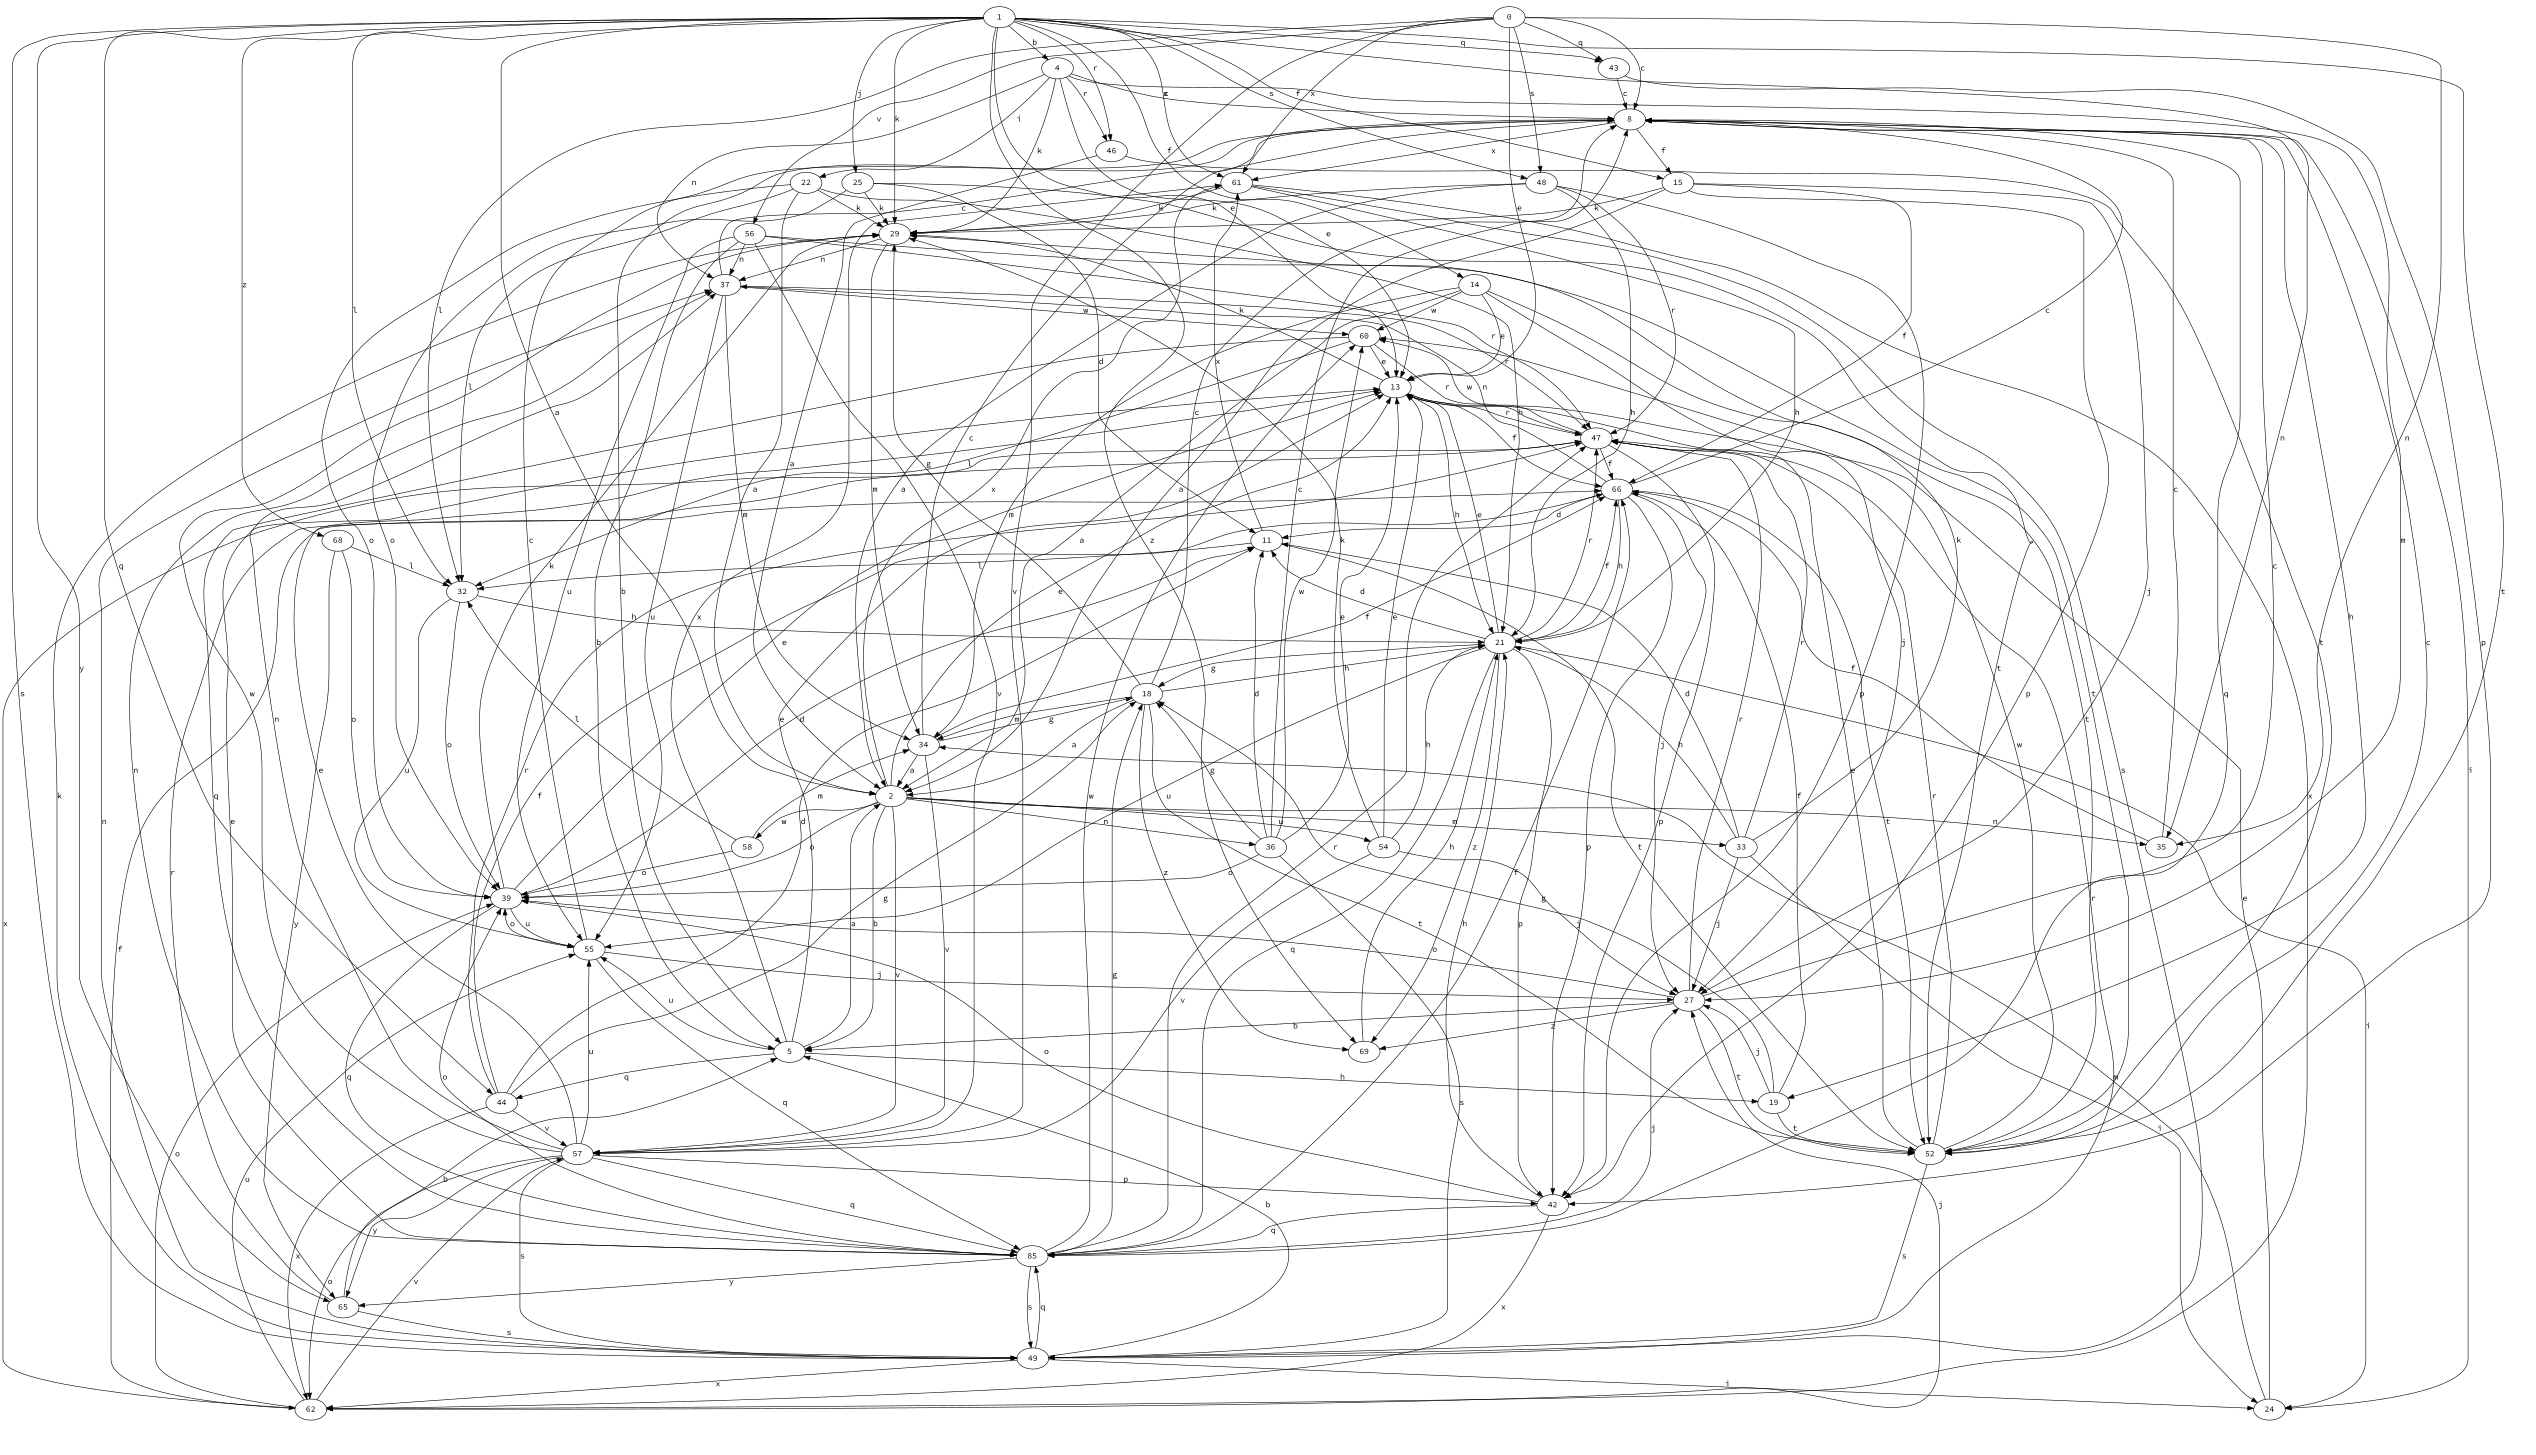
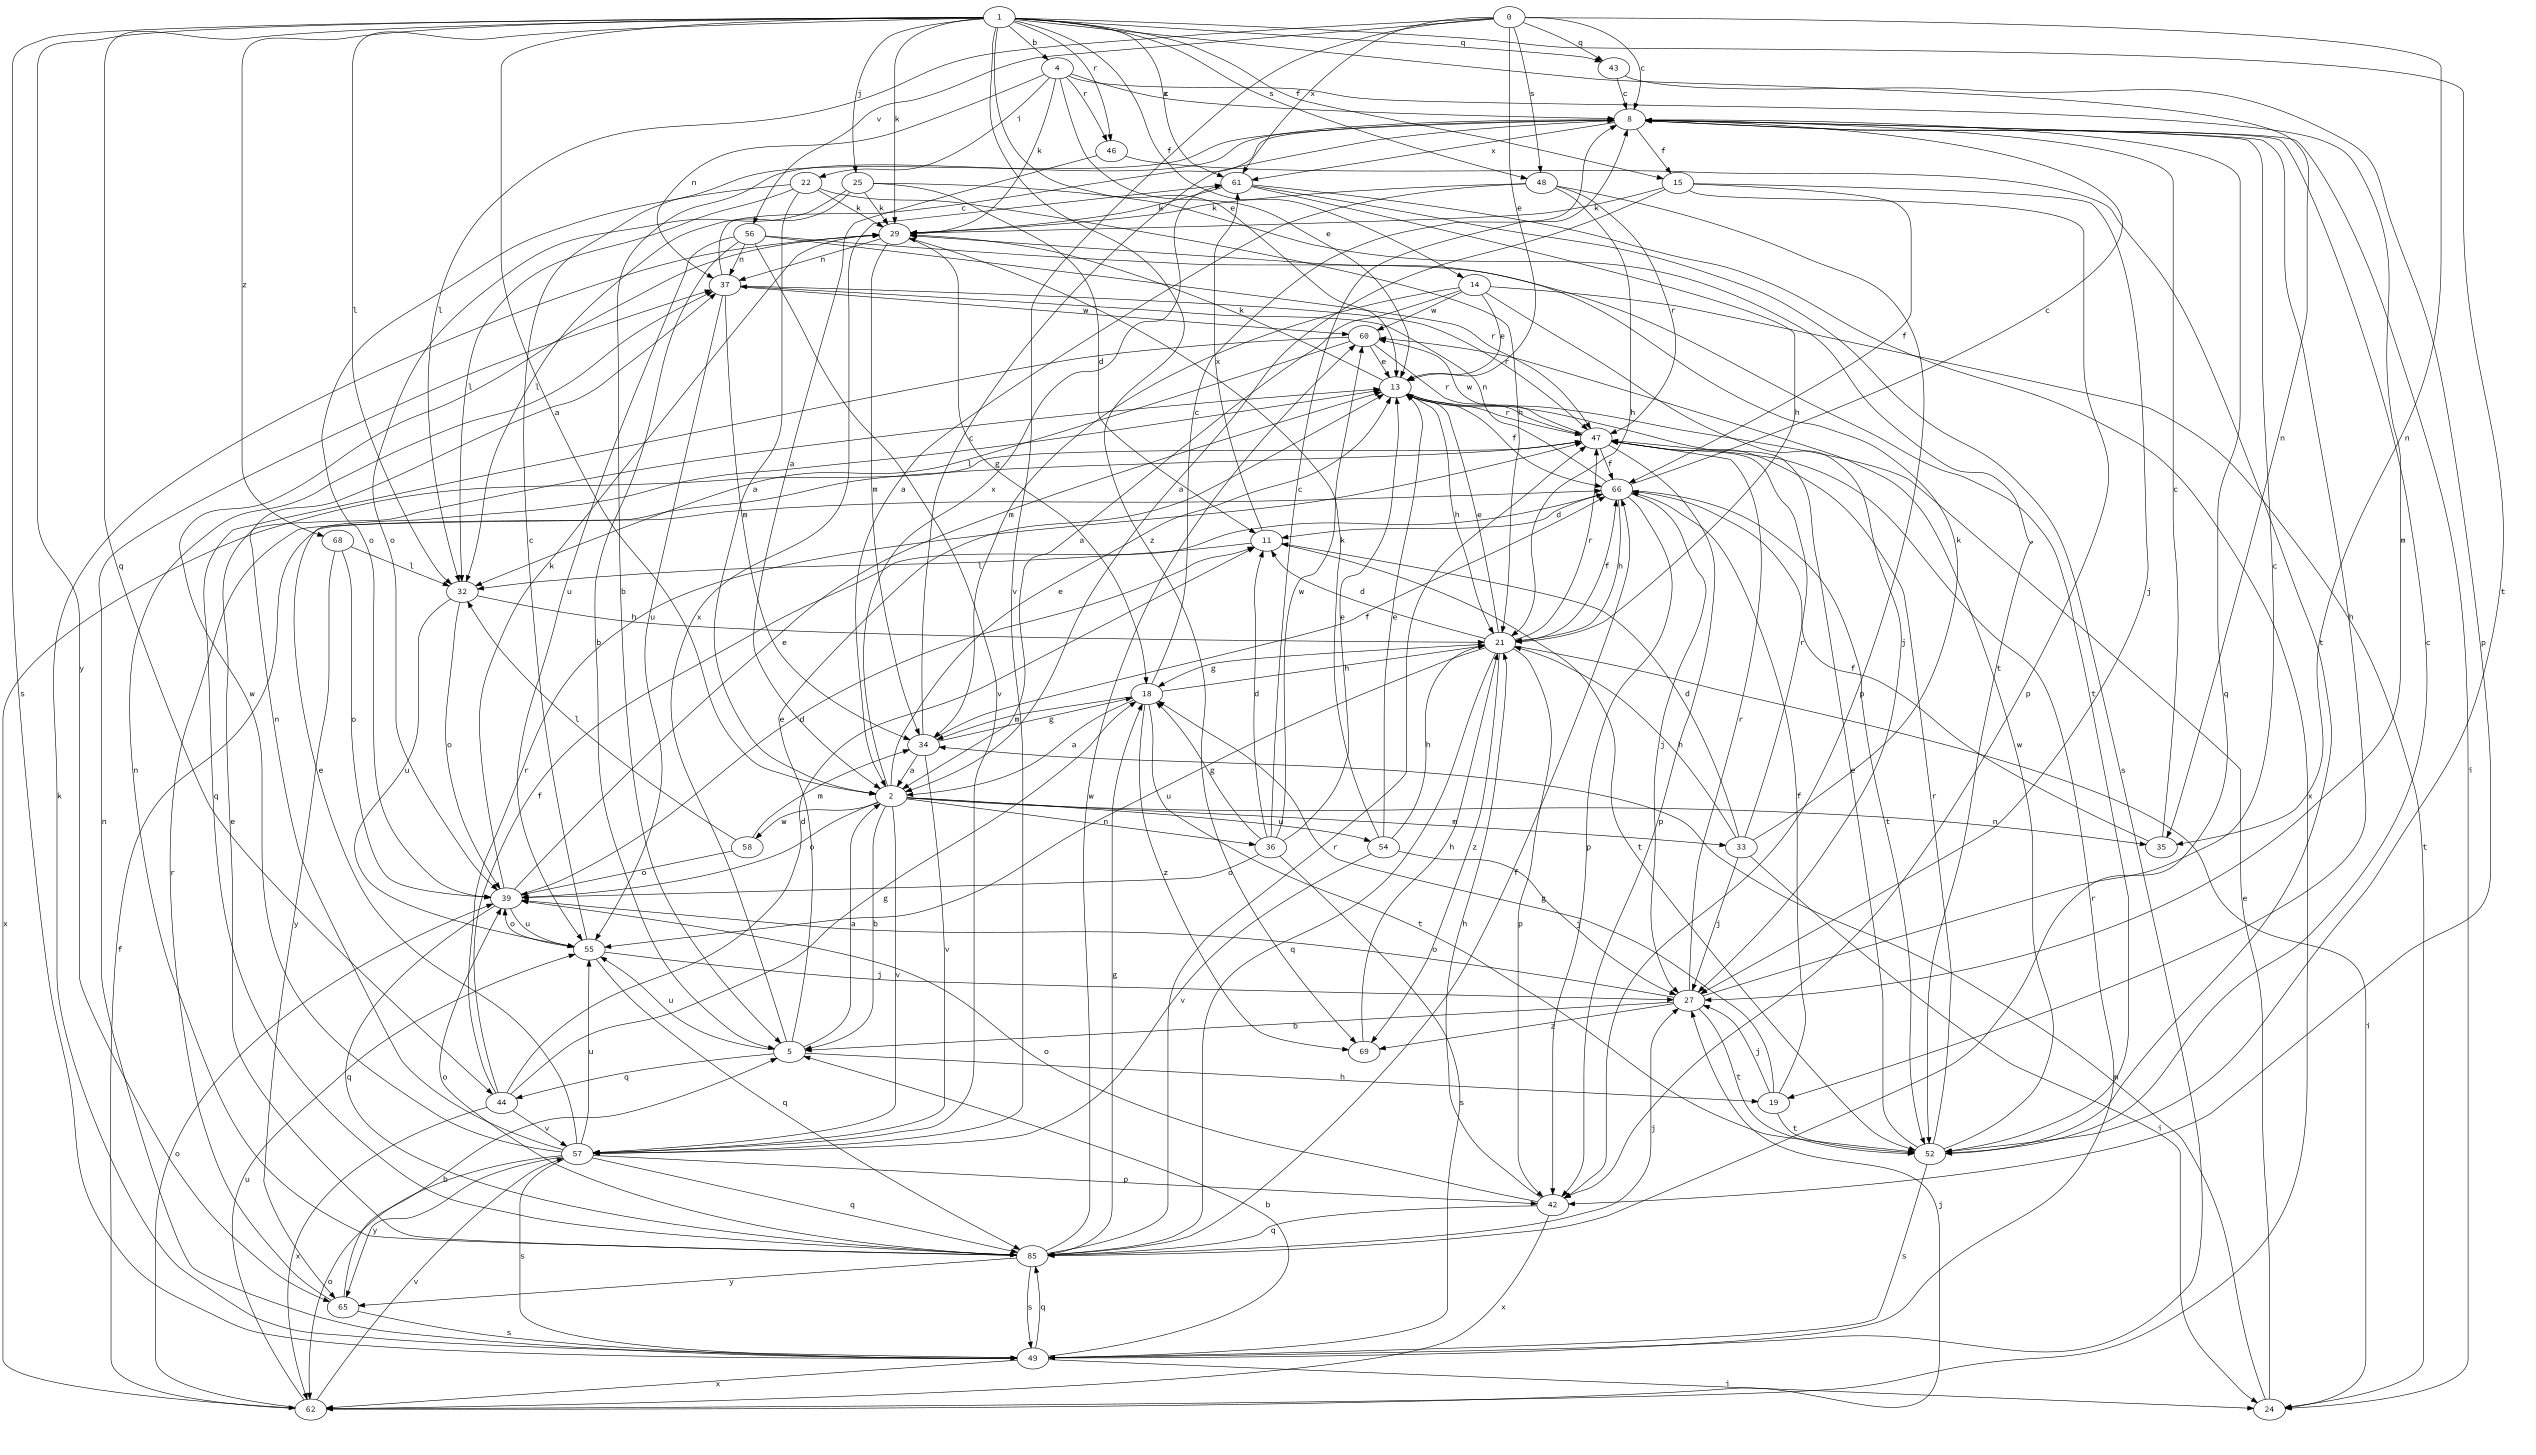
edge "25" -> "32": added, label "l"
edge "18" -> "29": reversed
edge "14" -> "52": now "14" -> "24"
